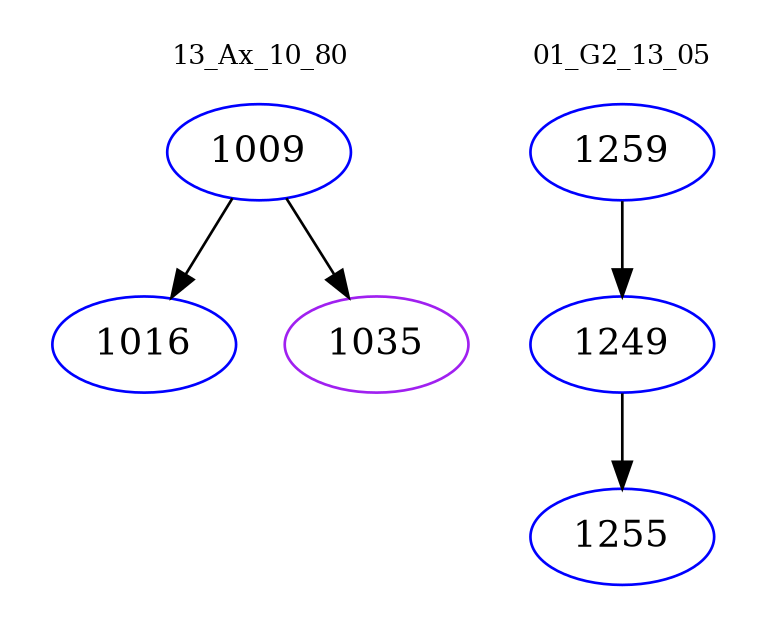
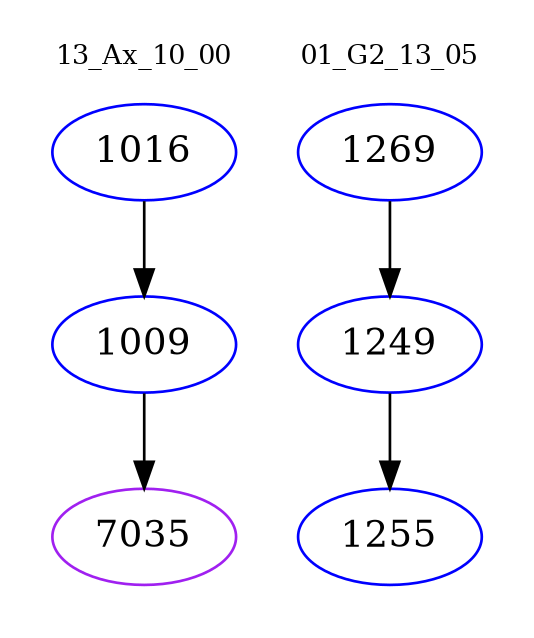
cluster "13_Ax_10_80": label "13_Ax_10_80" -> "13_Ax_10_00"
node "1259": label "1259" -> "1269"
edge "1009" -> "1016": reversed
node "1035": label "1035" -> "7035"
